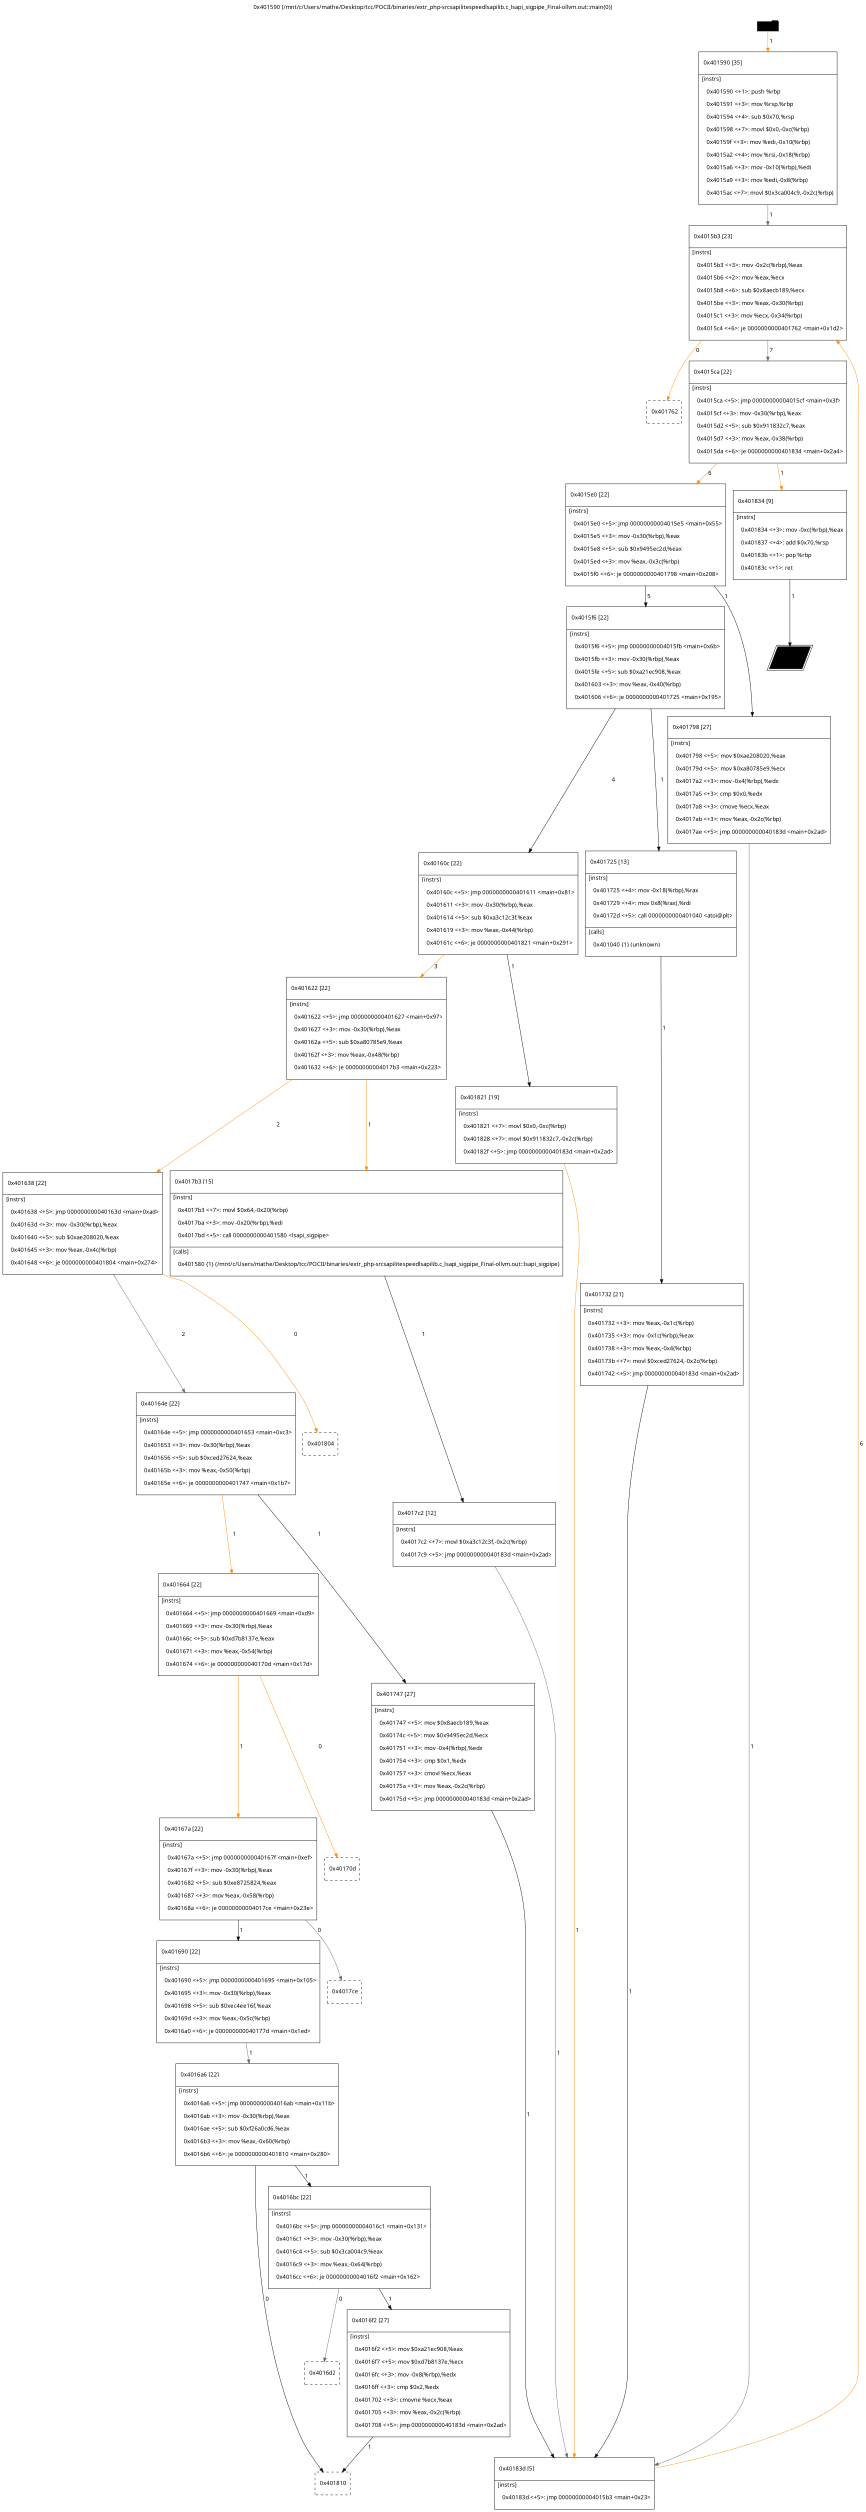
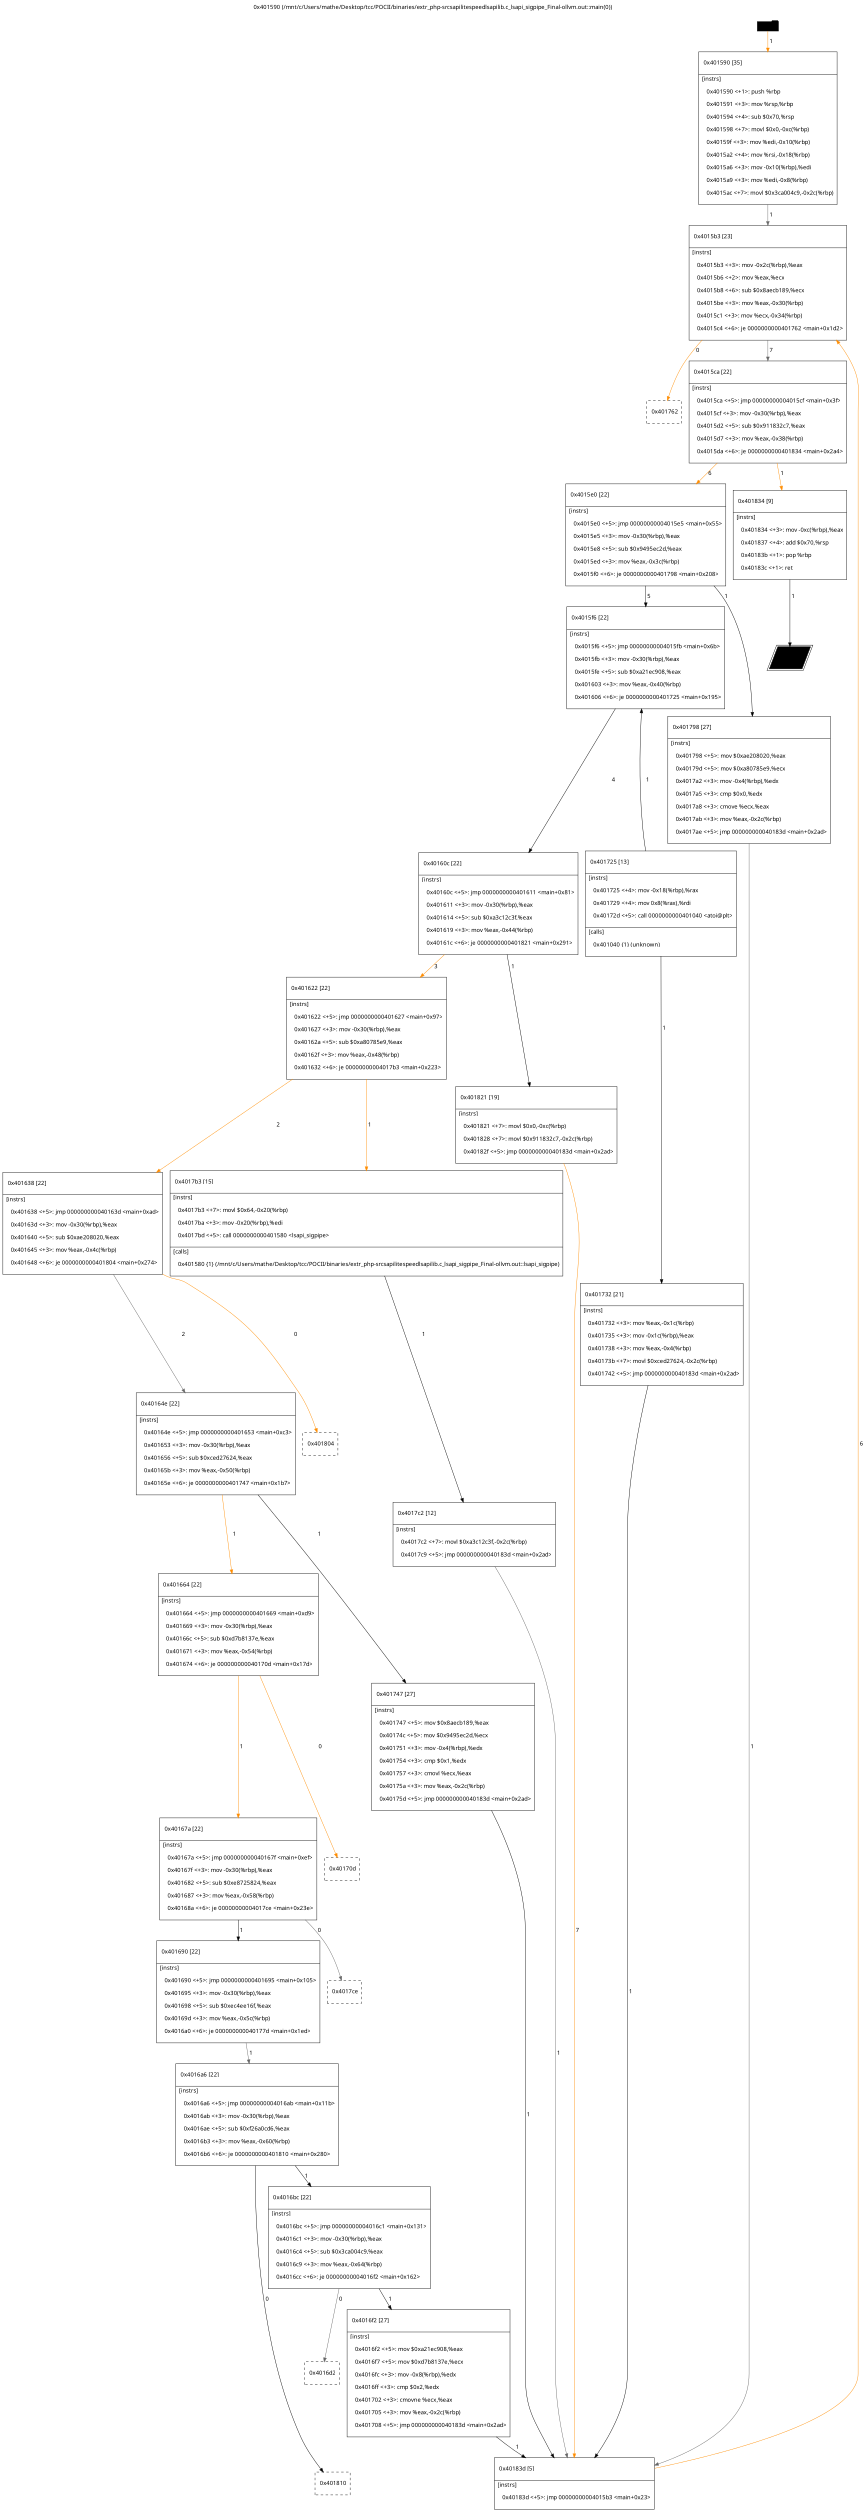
edge "0x4015f6 [22]" -> "0x401725 [13]": reversed
edge "0x401821 [19]" -> "0x40183d [5]": label " 1" -> " 7"
edge "0x4016f2 [27]" -> "0x401810": now "0x4016f2 [27]" -> "0x40183d [5]"
